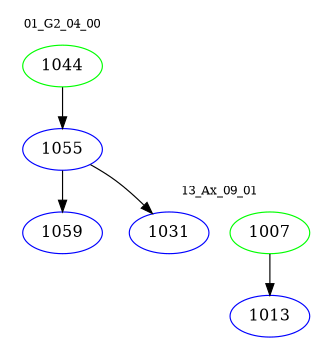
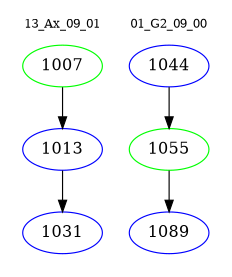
cluster "01_G2_04_00": label "01_G2_04_00" -> "01_G2_09_00"
node "1044": color green -> blue
node "1055": color blue -> green
edge "1055" -> "1031": now "1013" -> "1031"
node "1059": label "1059" -> "1089"
